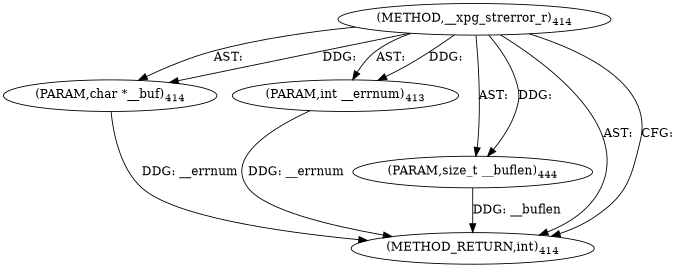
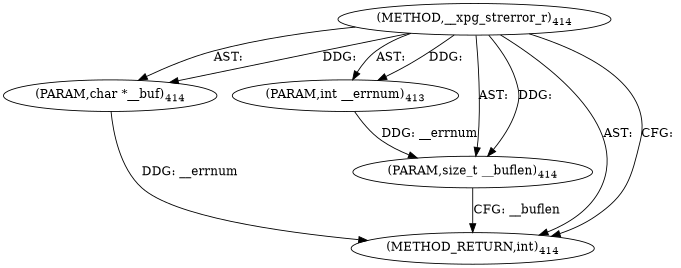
node "(PARAM,size_t __buflen)": text "444" -> "414"
edge "(PARAM,int __errnum)" -> "(METHOD_RETURN,int)": now "(PARAM,int __errnum)" -> "(PARAM,size_t __buflen)"
edge "(PARAM,size_t __buflen)" -> "(METHOD_RETURN,int)": label "DDG: __buflen" -> "CFG: __buflen"
